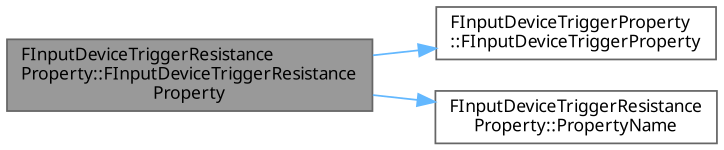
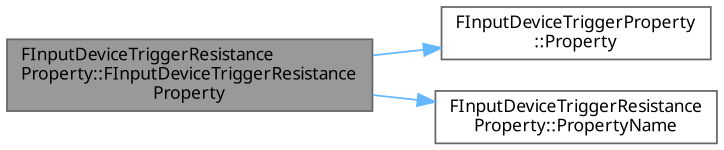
node "FInputDeviceTriggerProperty ::FInputDeviceTriggerProperty": label "FInputDeviceTriggerProperty ::FInputDeviceTriggerProperty" -> "FInputDeviceTriggerProperty ::Property"
